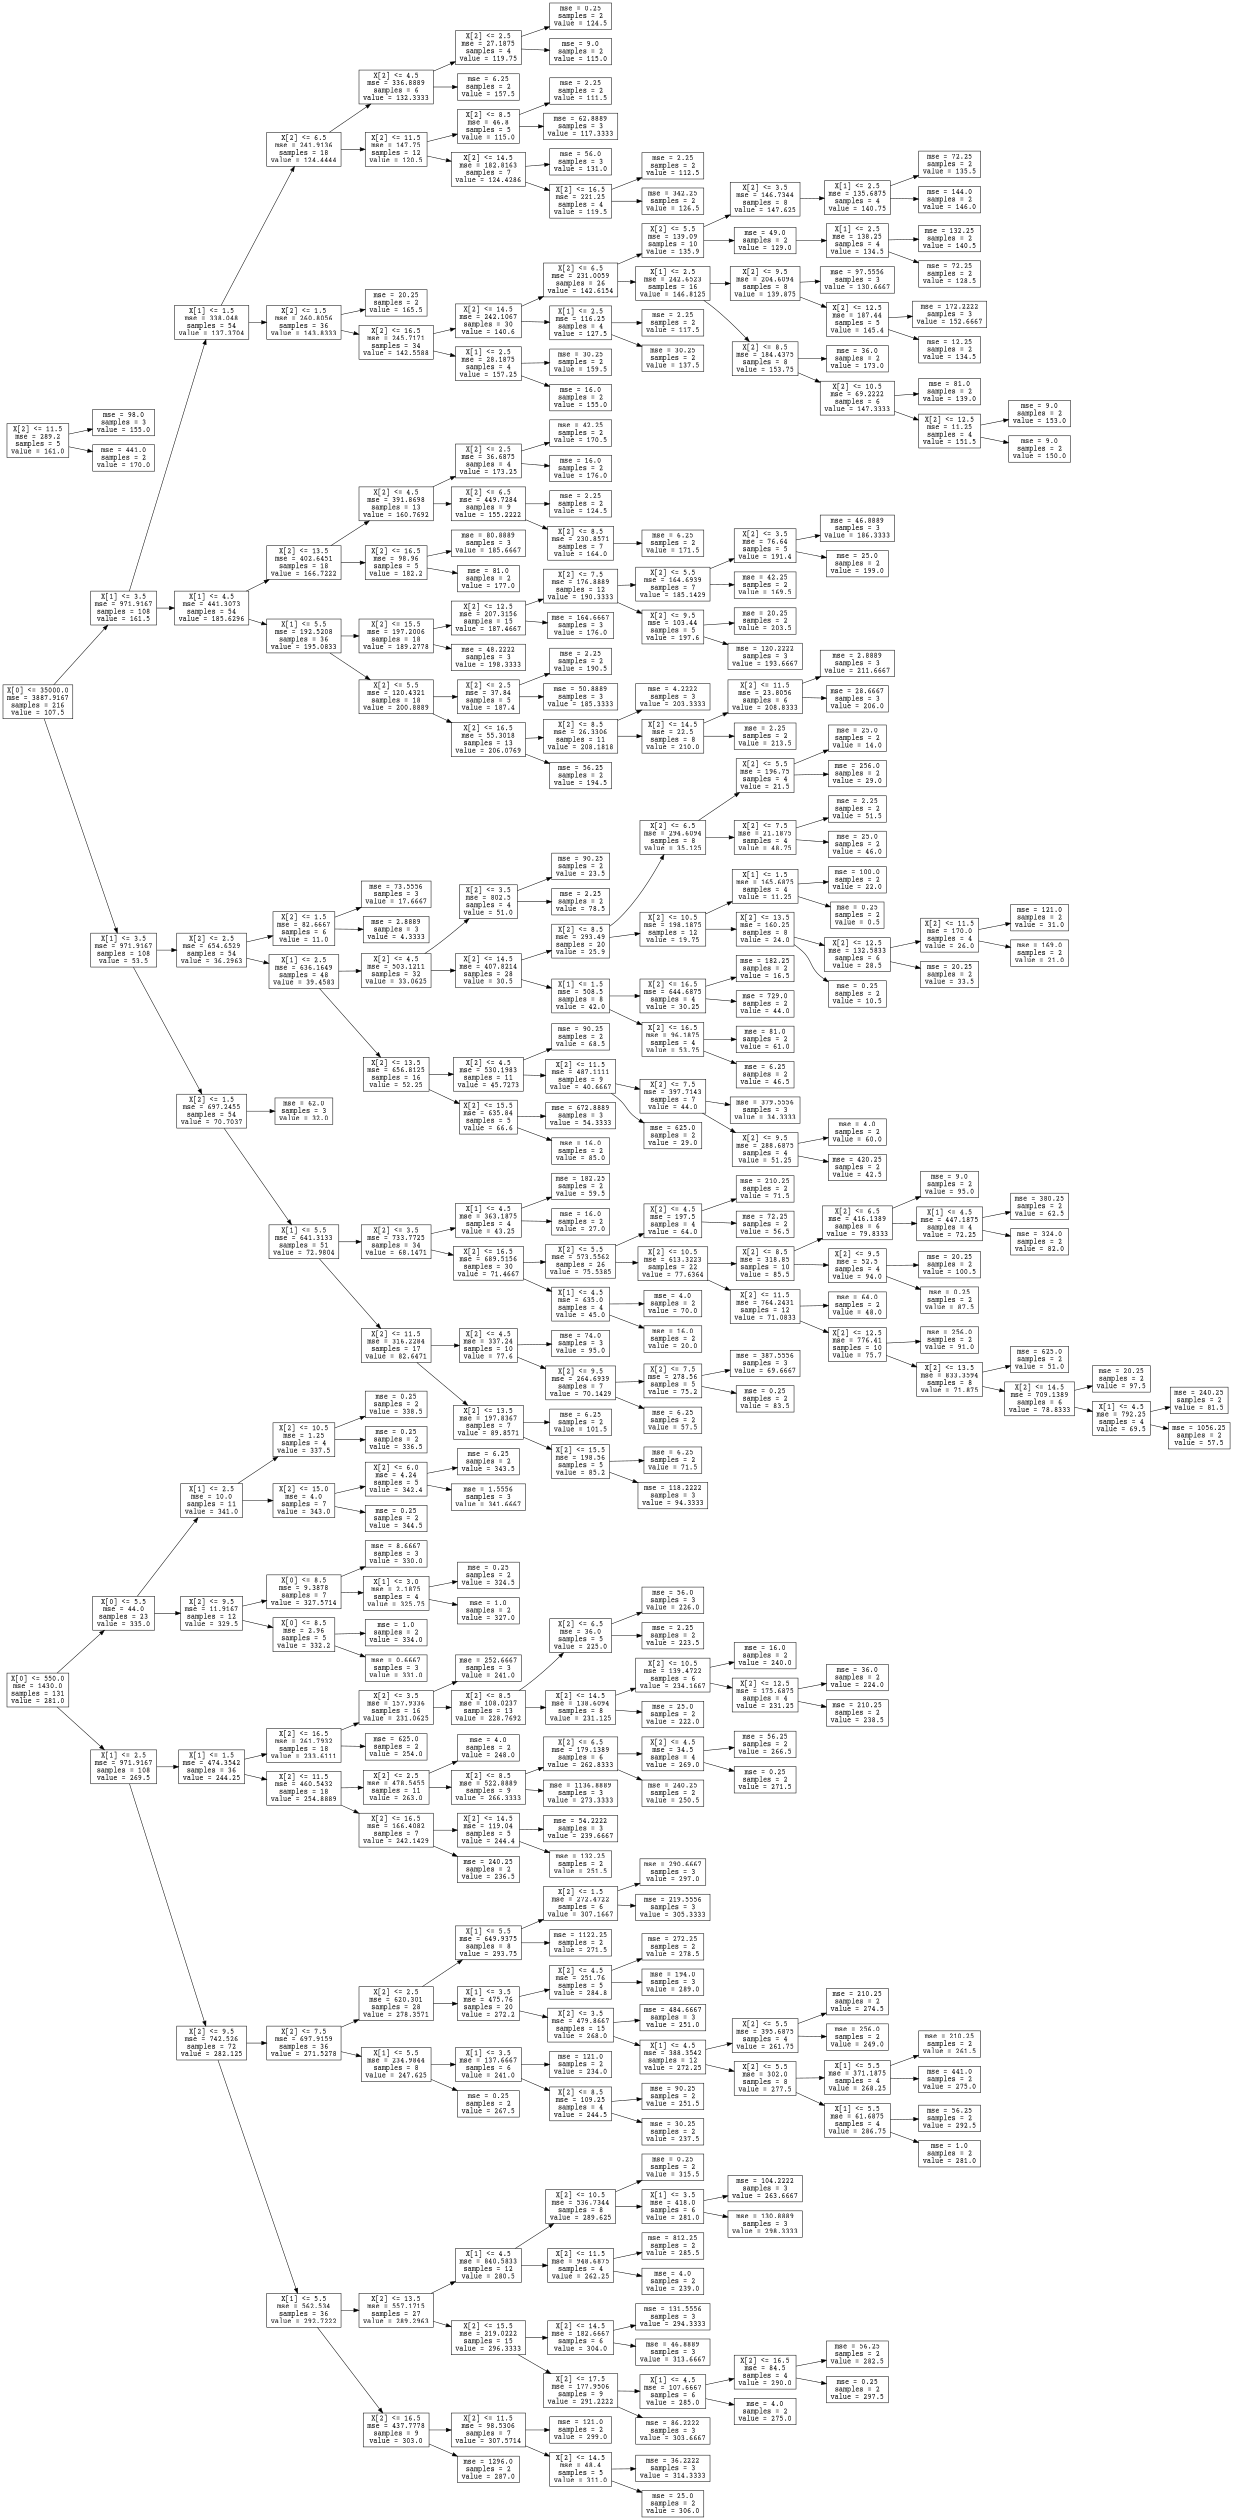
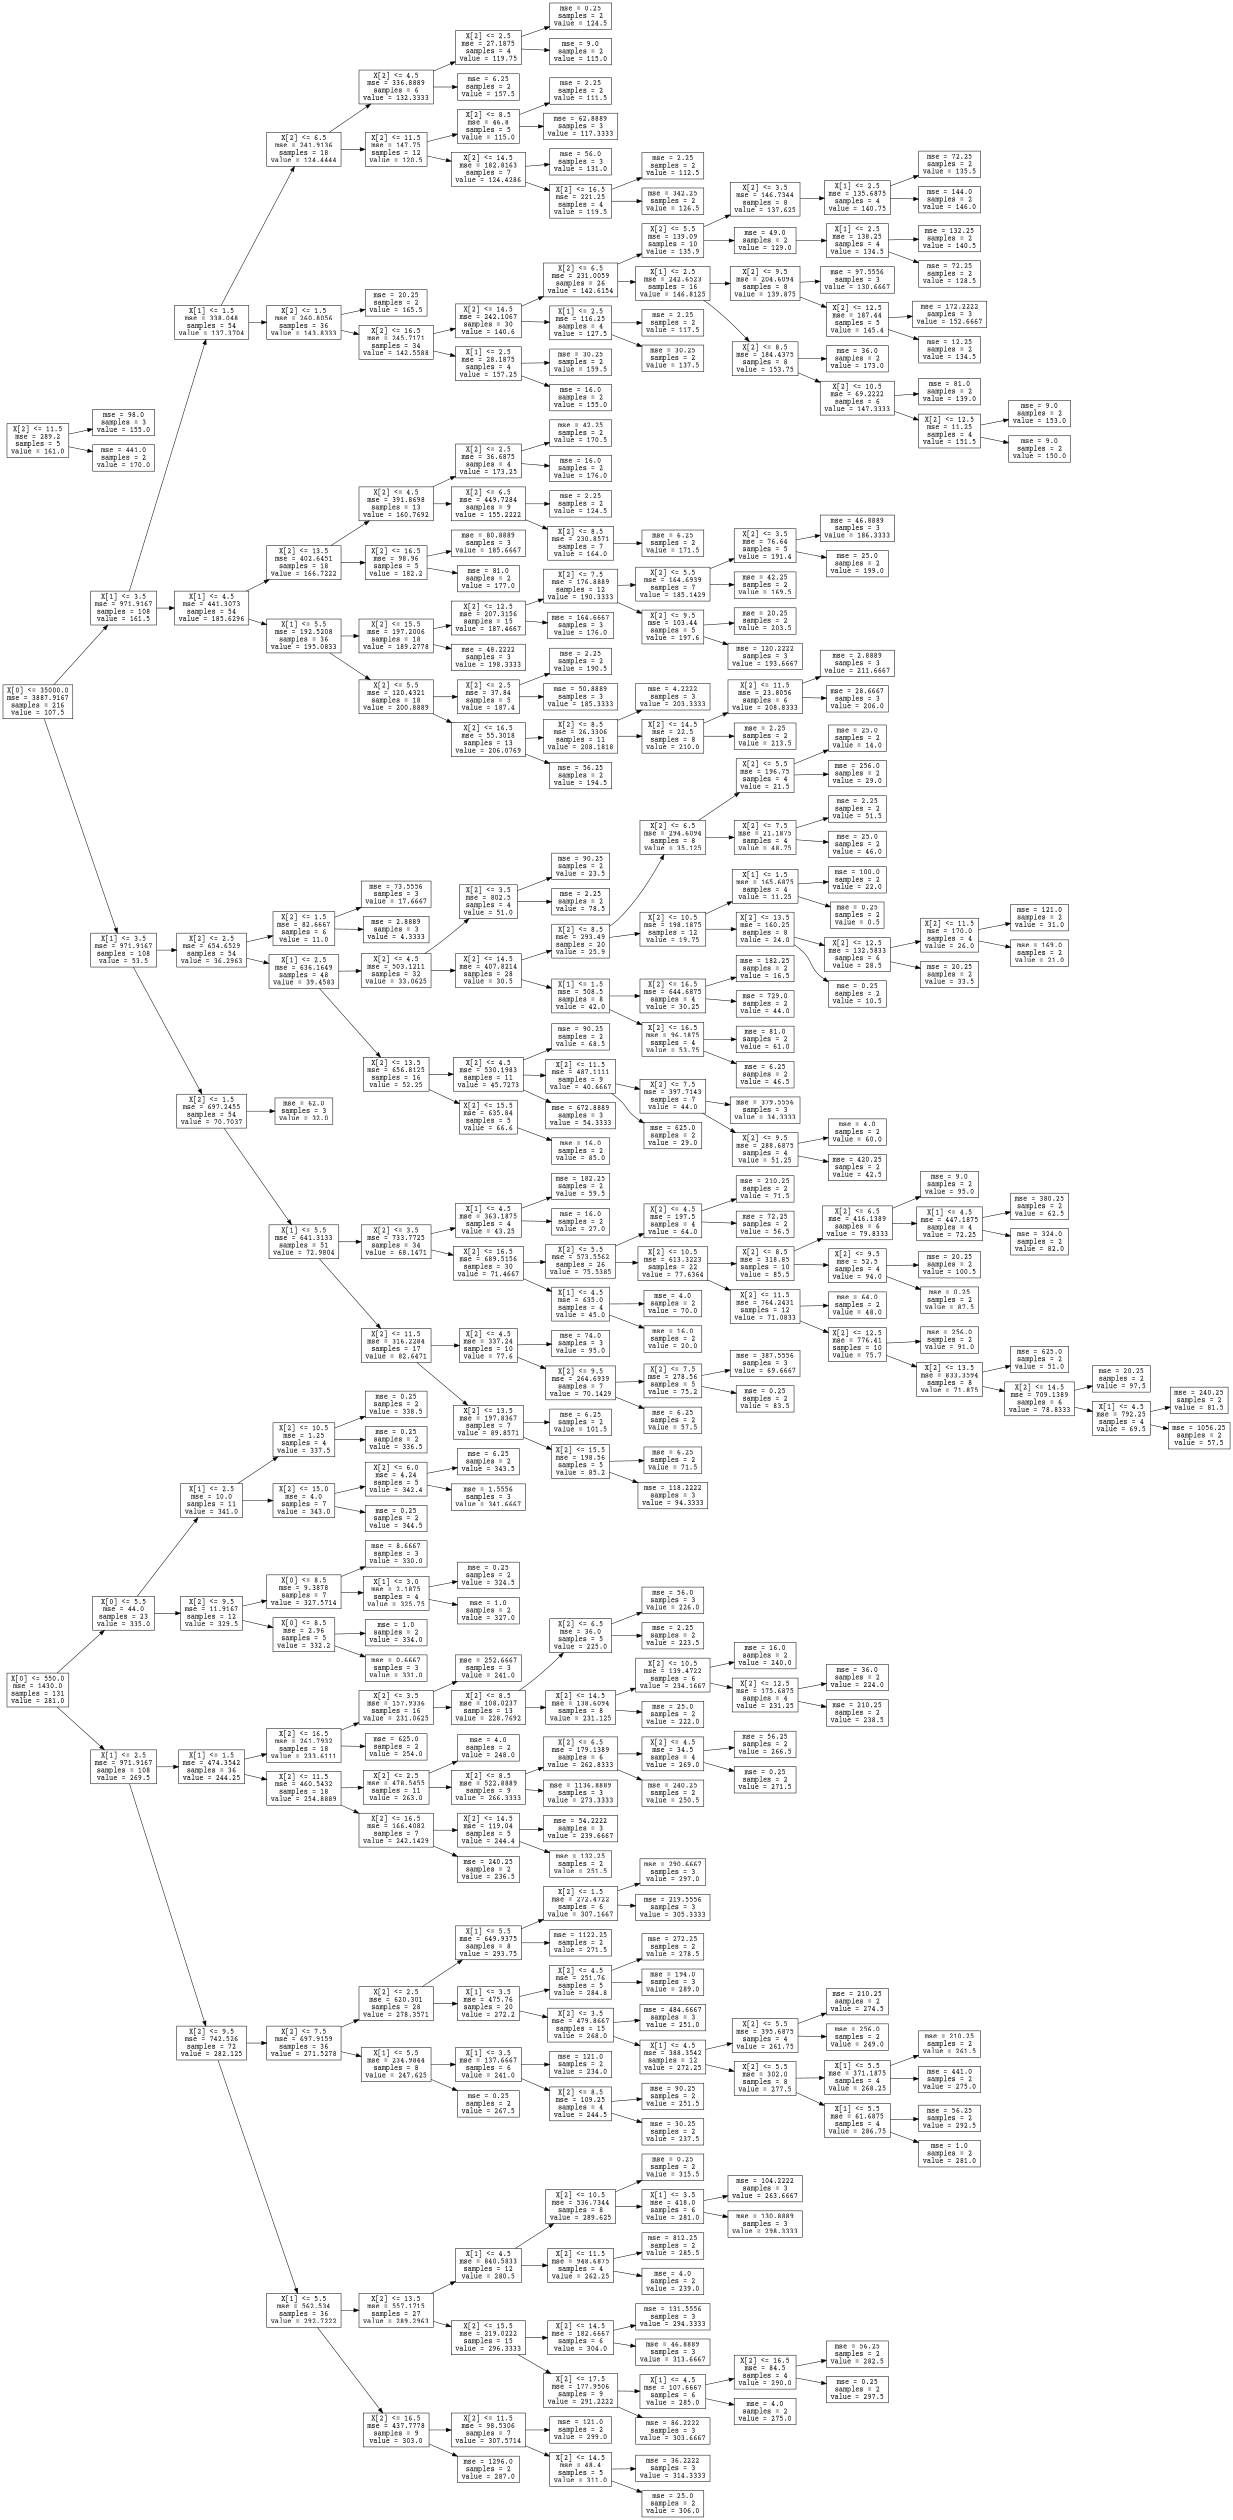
node "X[2] <= 3.5 mse = 146.7344 samples = 8 value = 147.625": label "X[2] <= 3.5 mse = 146.7344 samples = 8 value = 147.625" -> "X[2] <= 3.5 mse = 146.7344 samples = 8 value = 137.625"
edge "X[2] <= 15.5 mse = 635.84 samples = 5 value = 66.6" -> "mse = 672.8889 samples = 3 value = 54.3333": now "X[2] <= 4.5 mse = 530.1983 samples = 11 value = 45.7273" -> "mse = 672.8889 samples = 3 value = 54.3333"
